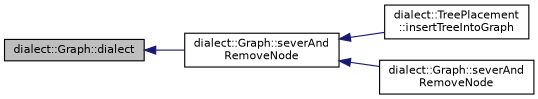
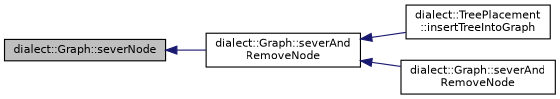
node "dialect::Graph::dialect": label "dialect::Graph::dialect" -> "dialect::Graph::severNode"
